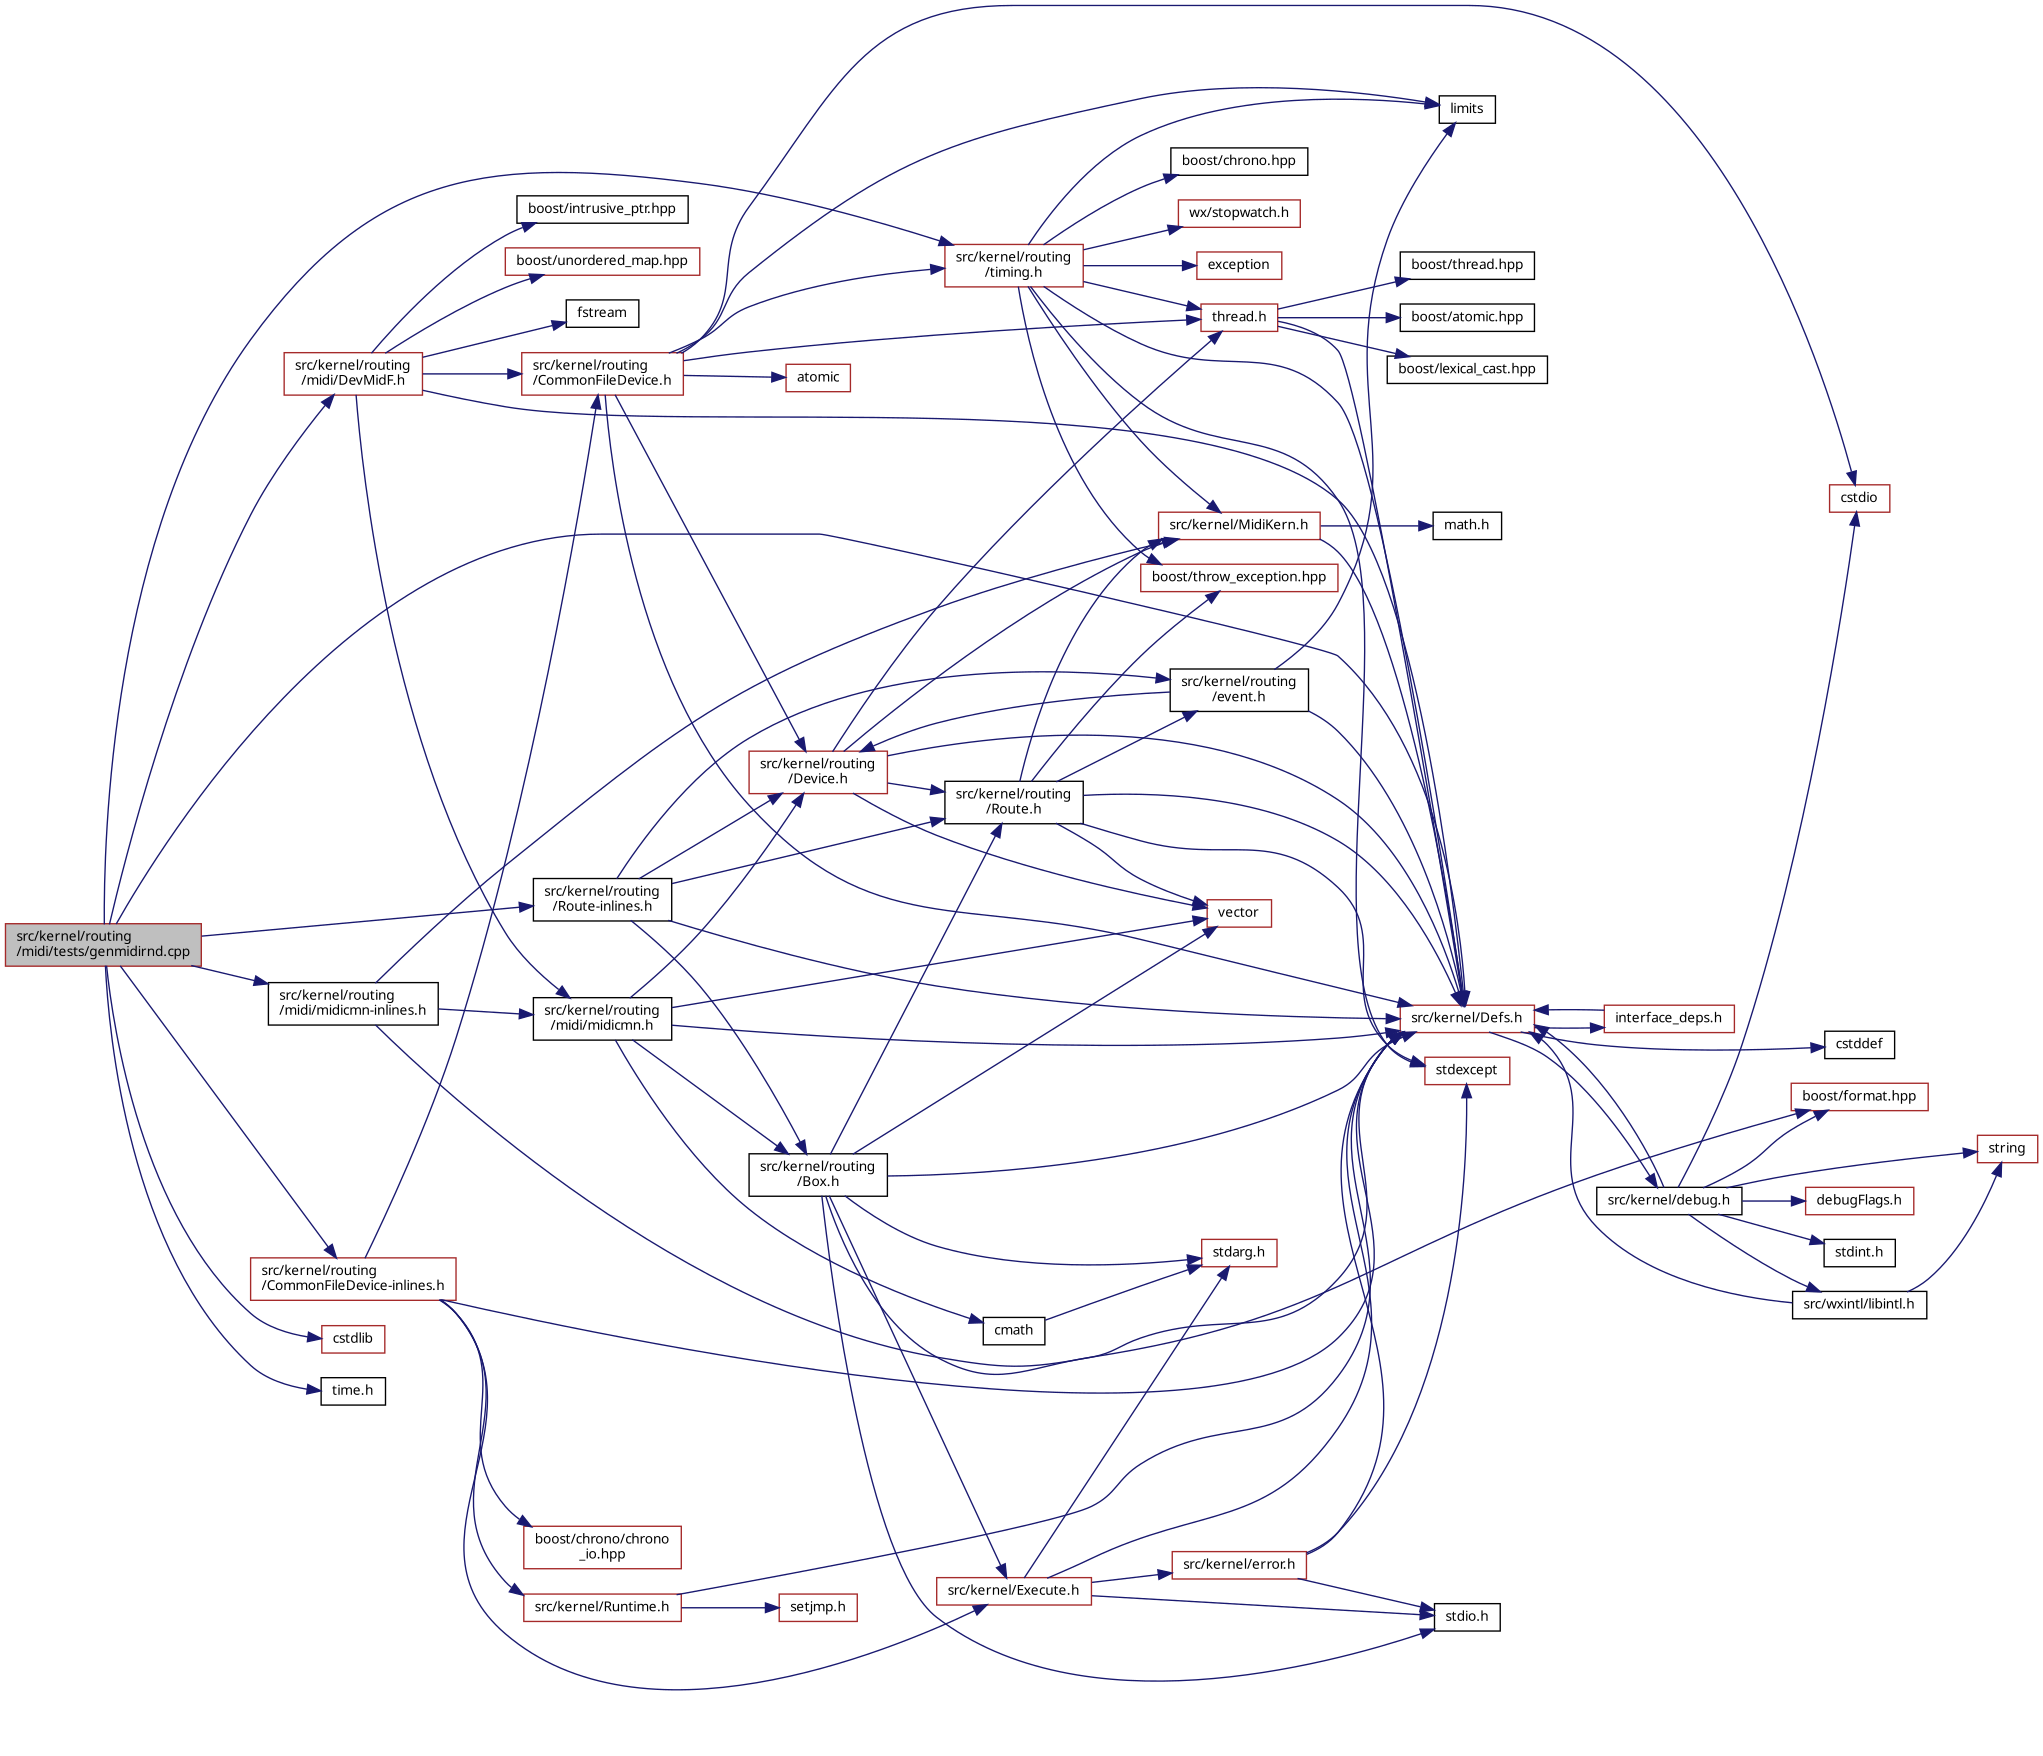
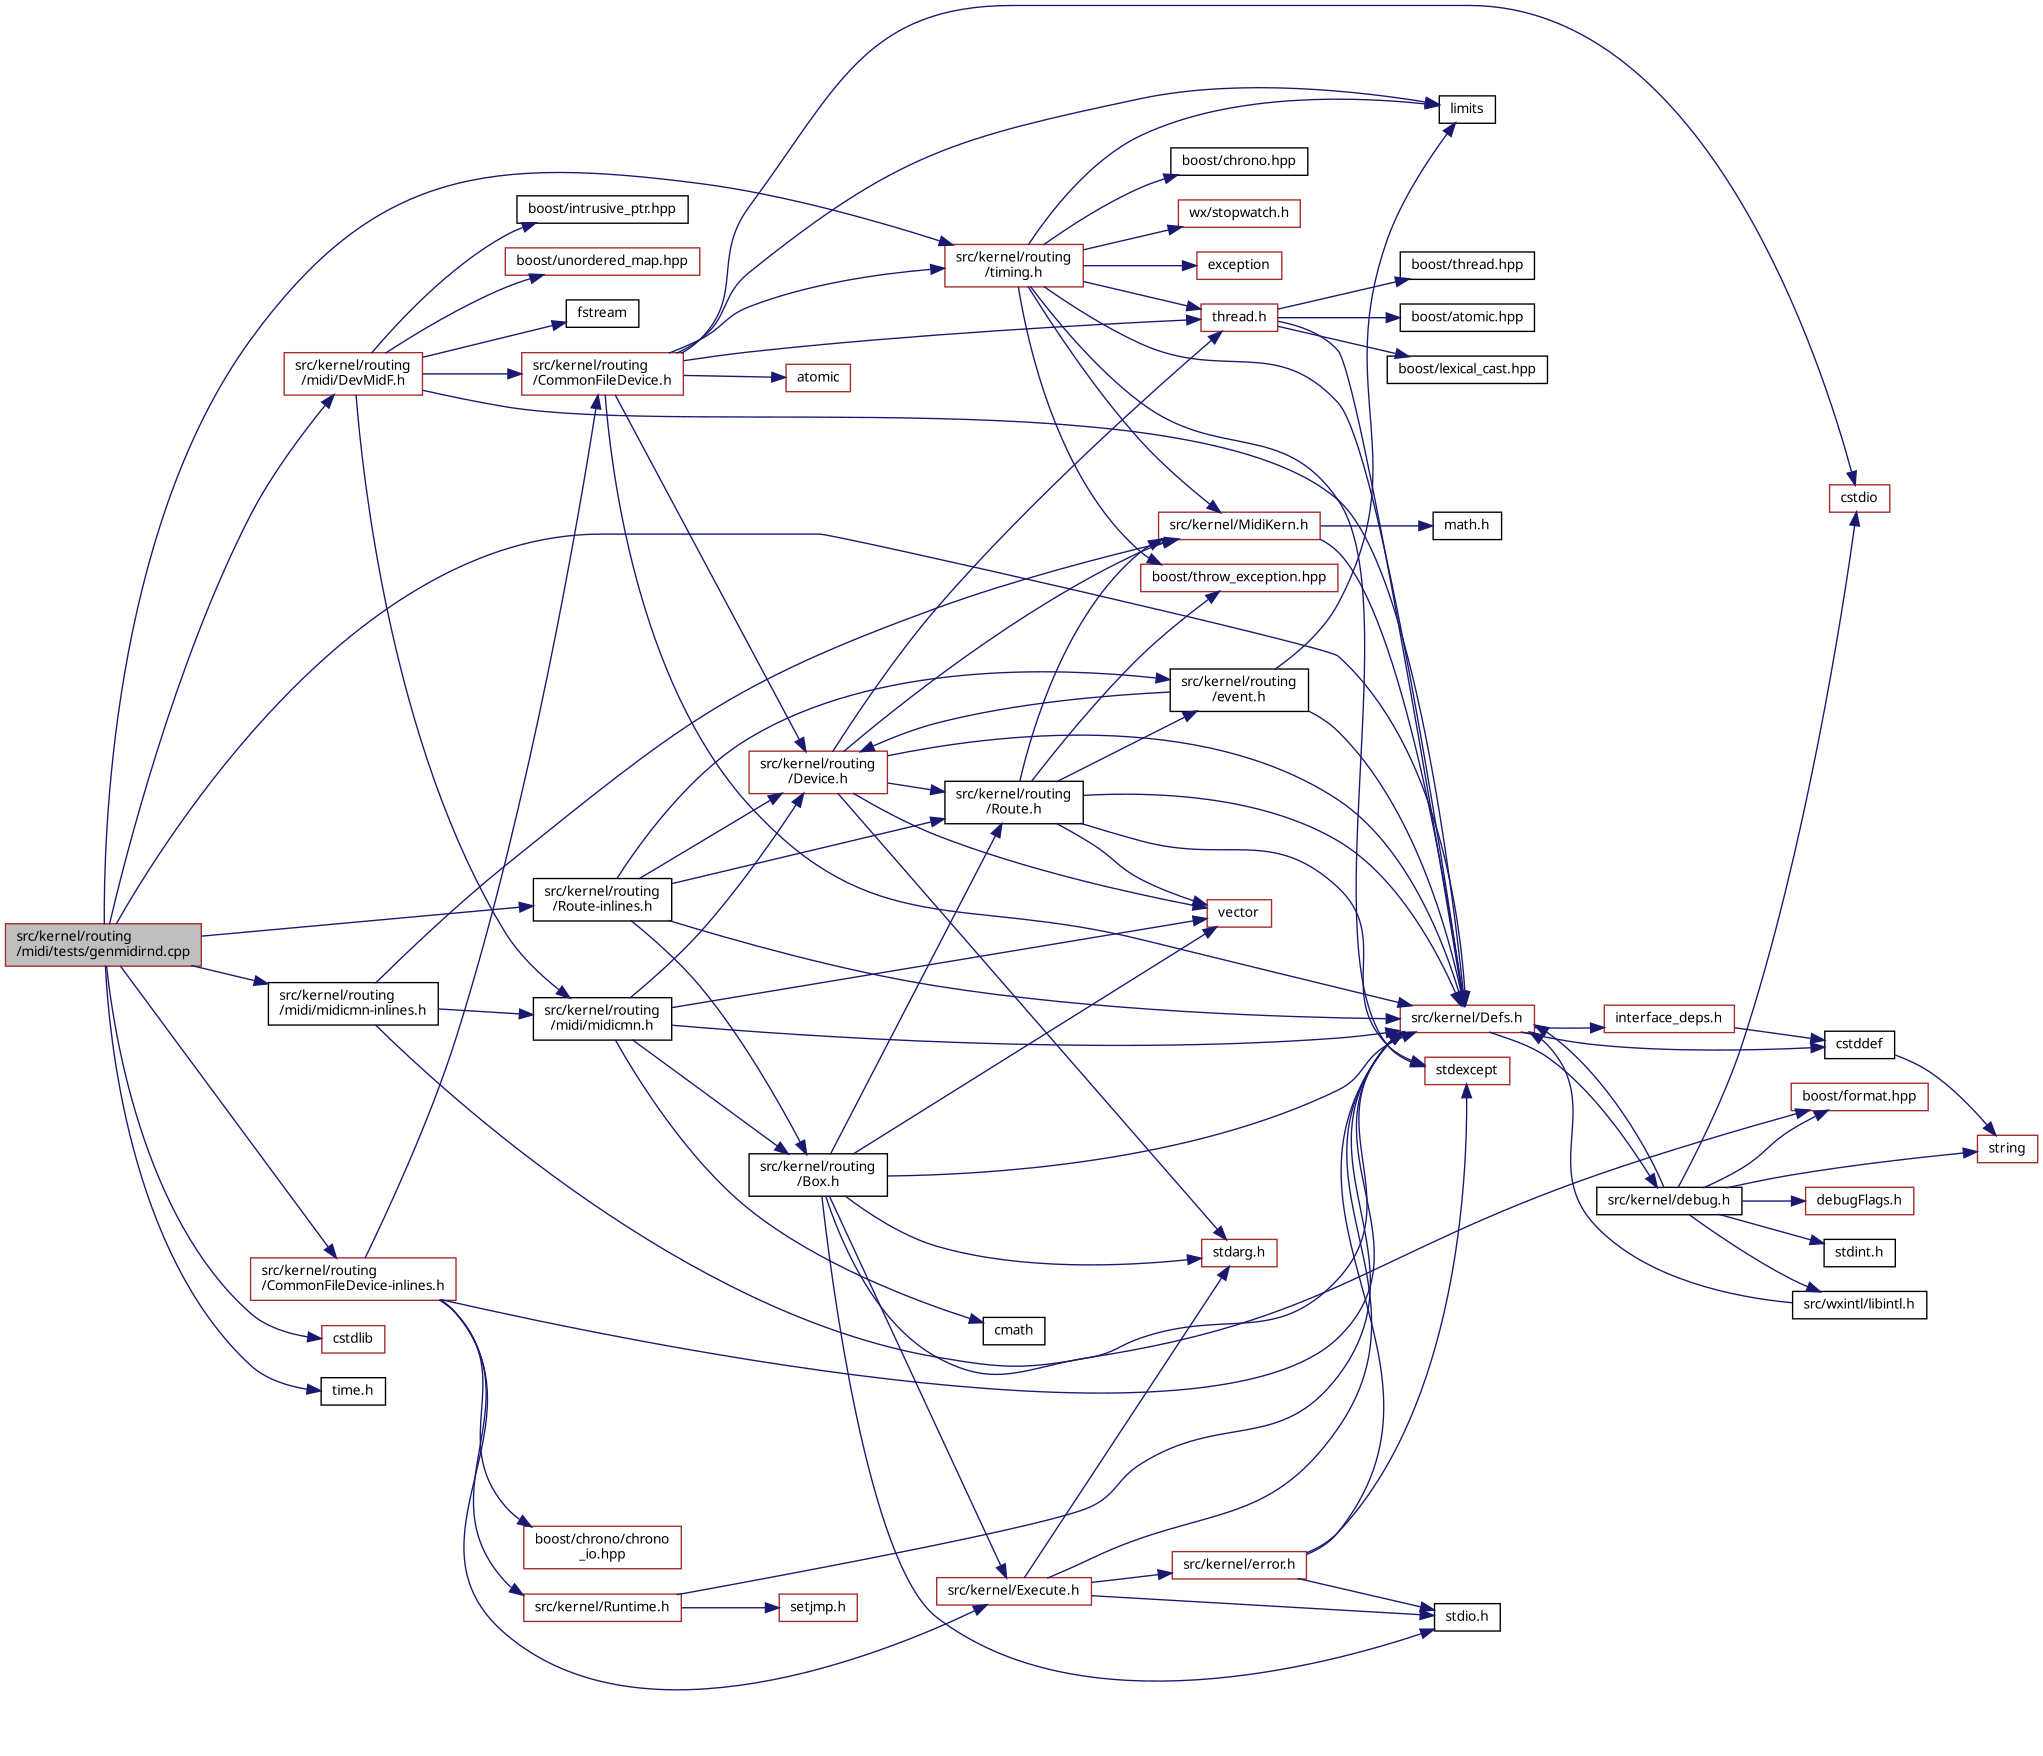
edge "interface_deps.h" -> "src/kernel/Defs.h": now "interface_deps.h" -> "cstddef"
edge "src/wxintl/libintl.h" -> "string": now "cstddef" -> "string"
edge "cmath" -> "stdarg.h": now "src/kernel/routing /Device.h" -> "stdarg.h"
